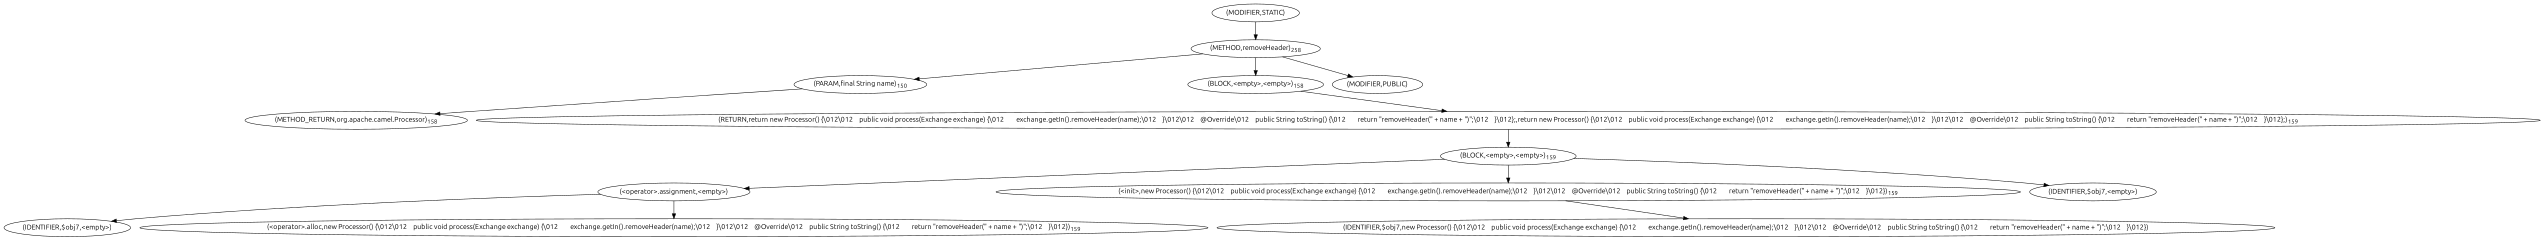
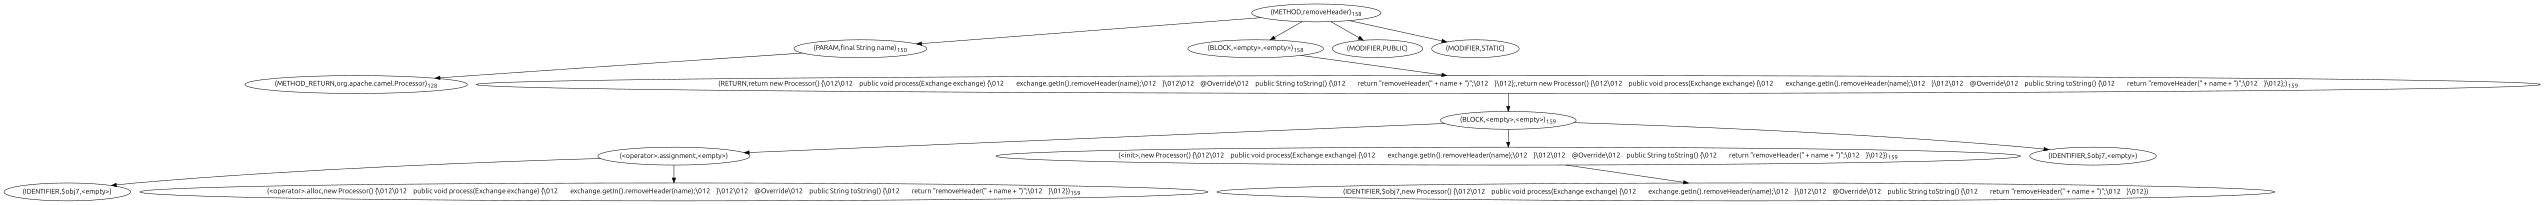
edge "(MODIFIER,STATIC)" -> "(METHOD,removeHeader)": reversed
node "(METHOD,removeHeader)": text "258" -> "158"
node "(METHOD_RETURN,org.apache.camel.Processor)": text "158" -> "128"
